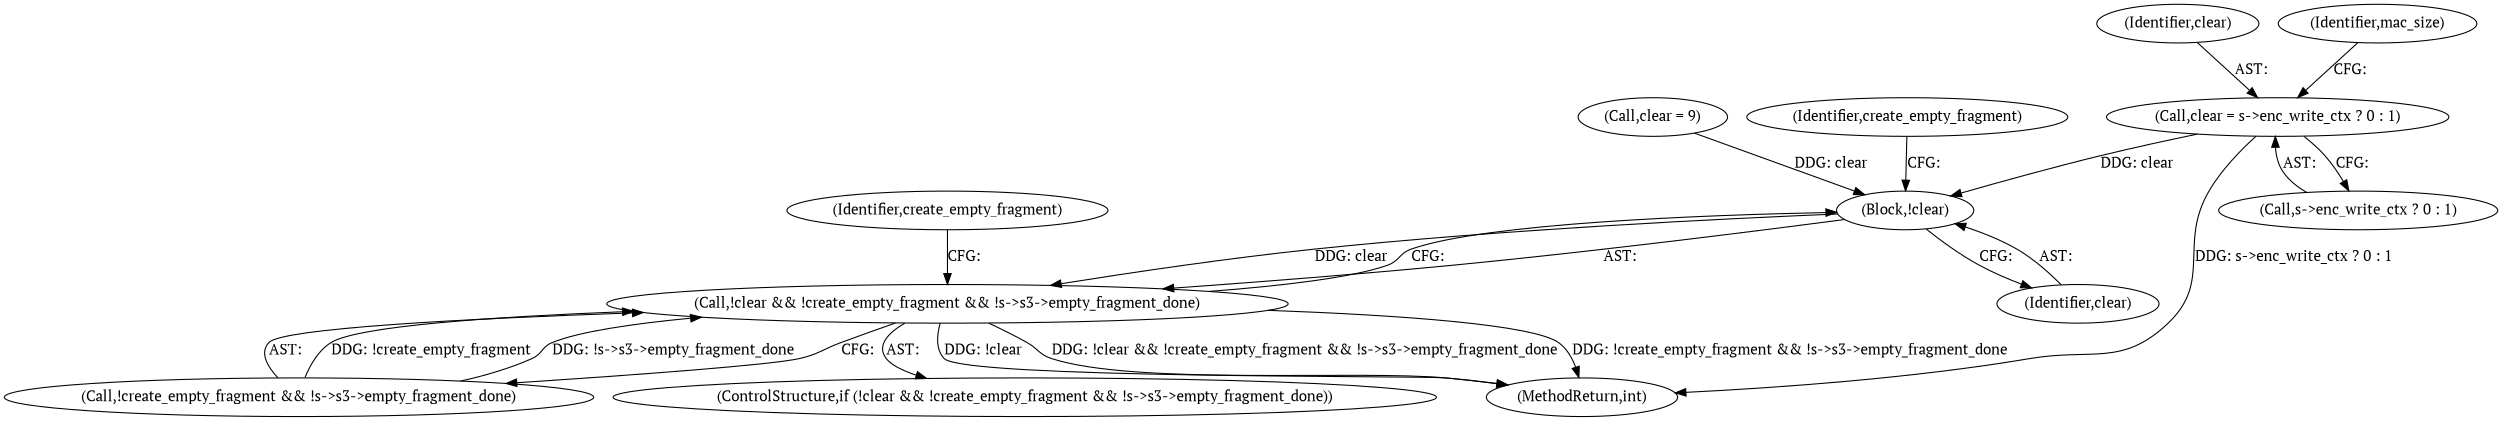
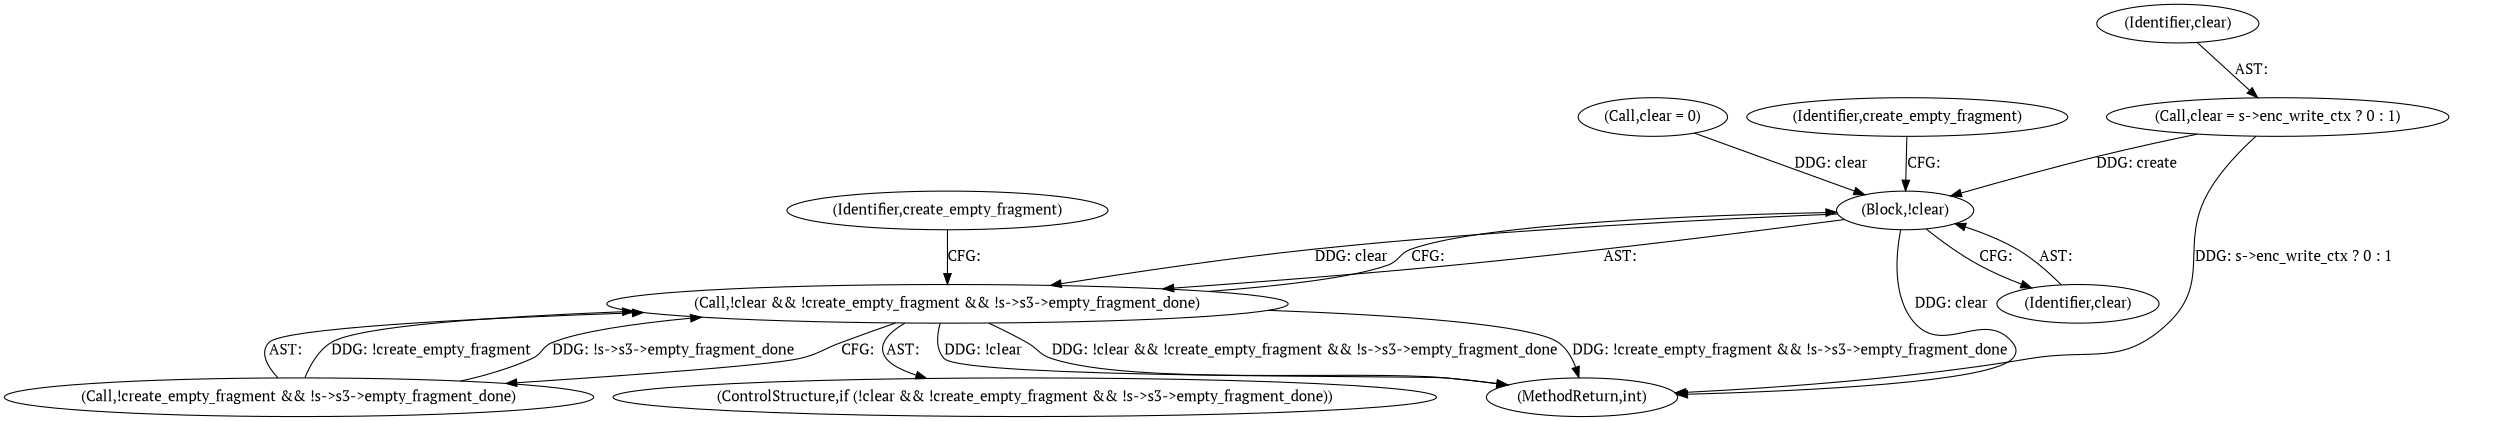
node "(Identifier,mac_size)": removed
node "(Call,clear = 9)": label "(Call,clear = 9)" -> "(Call,clear = 0)"
edge "(Call,clear = s->enc_write_ctx ? 0 : 1)" -> "(Block,!clear)": label "DDG: clear" -> "DDG: create"
node "(Call,s->enc_write_ctx ? 0 : 1)": removed
edge "(Block,!clear)" -> "(MethodReturn,int)": added, label "DDG: clear"
